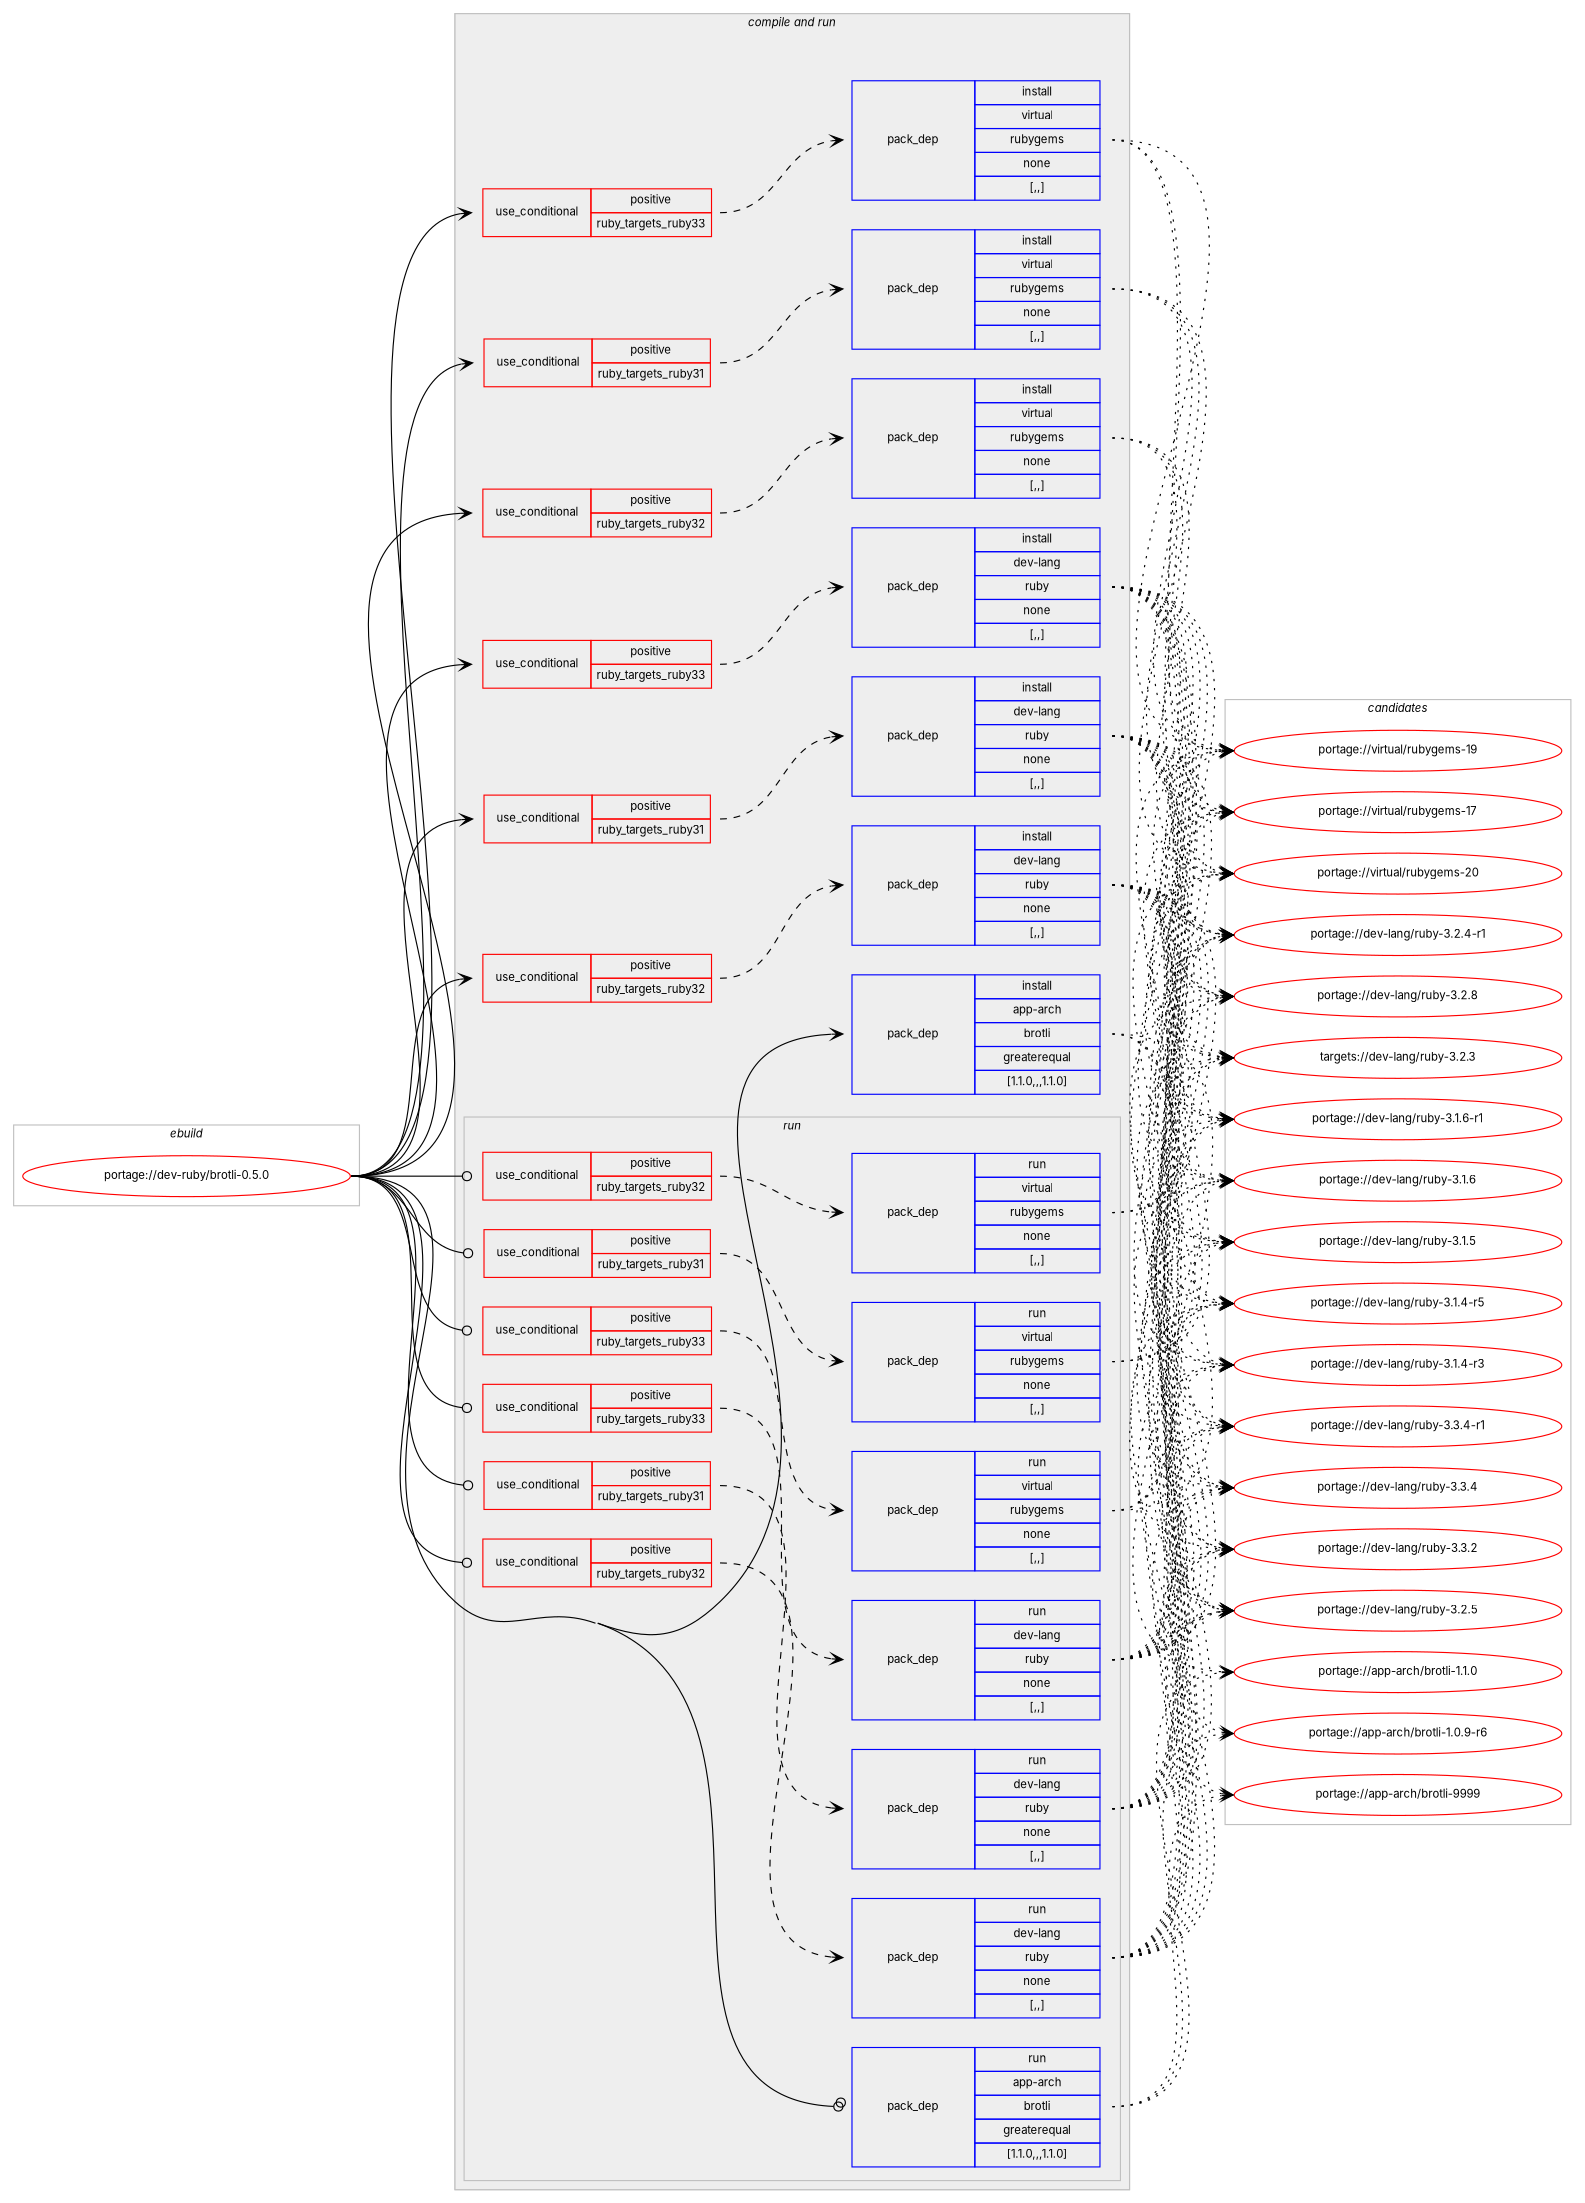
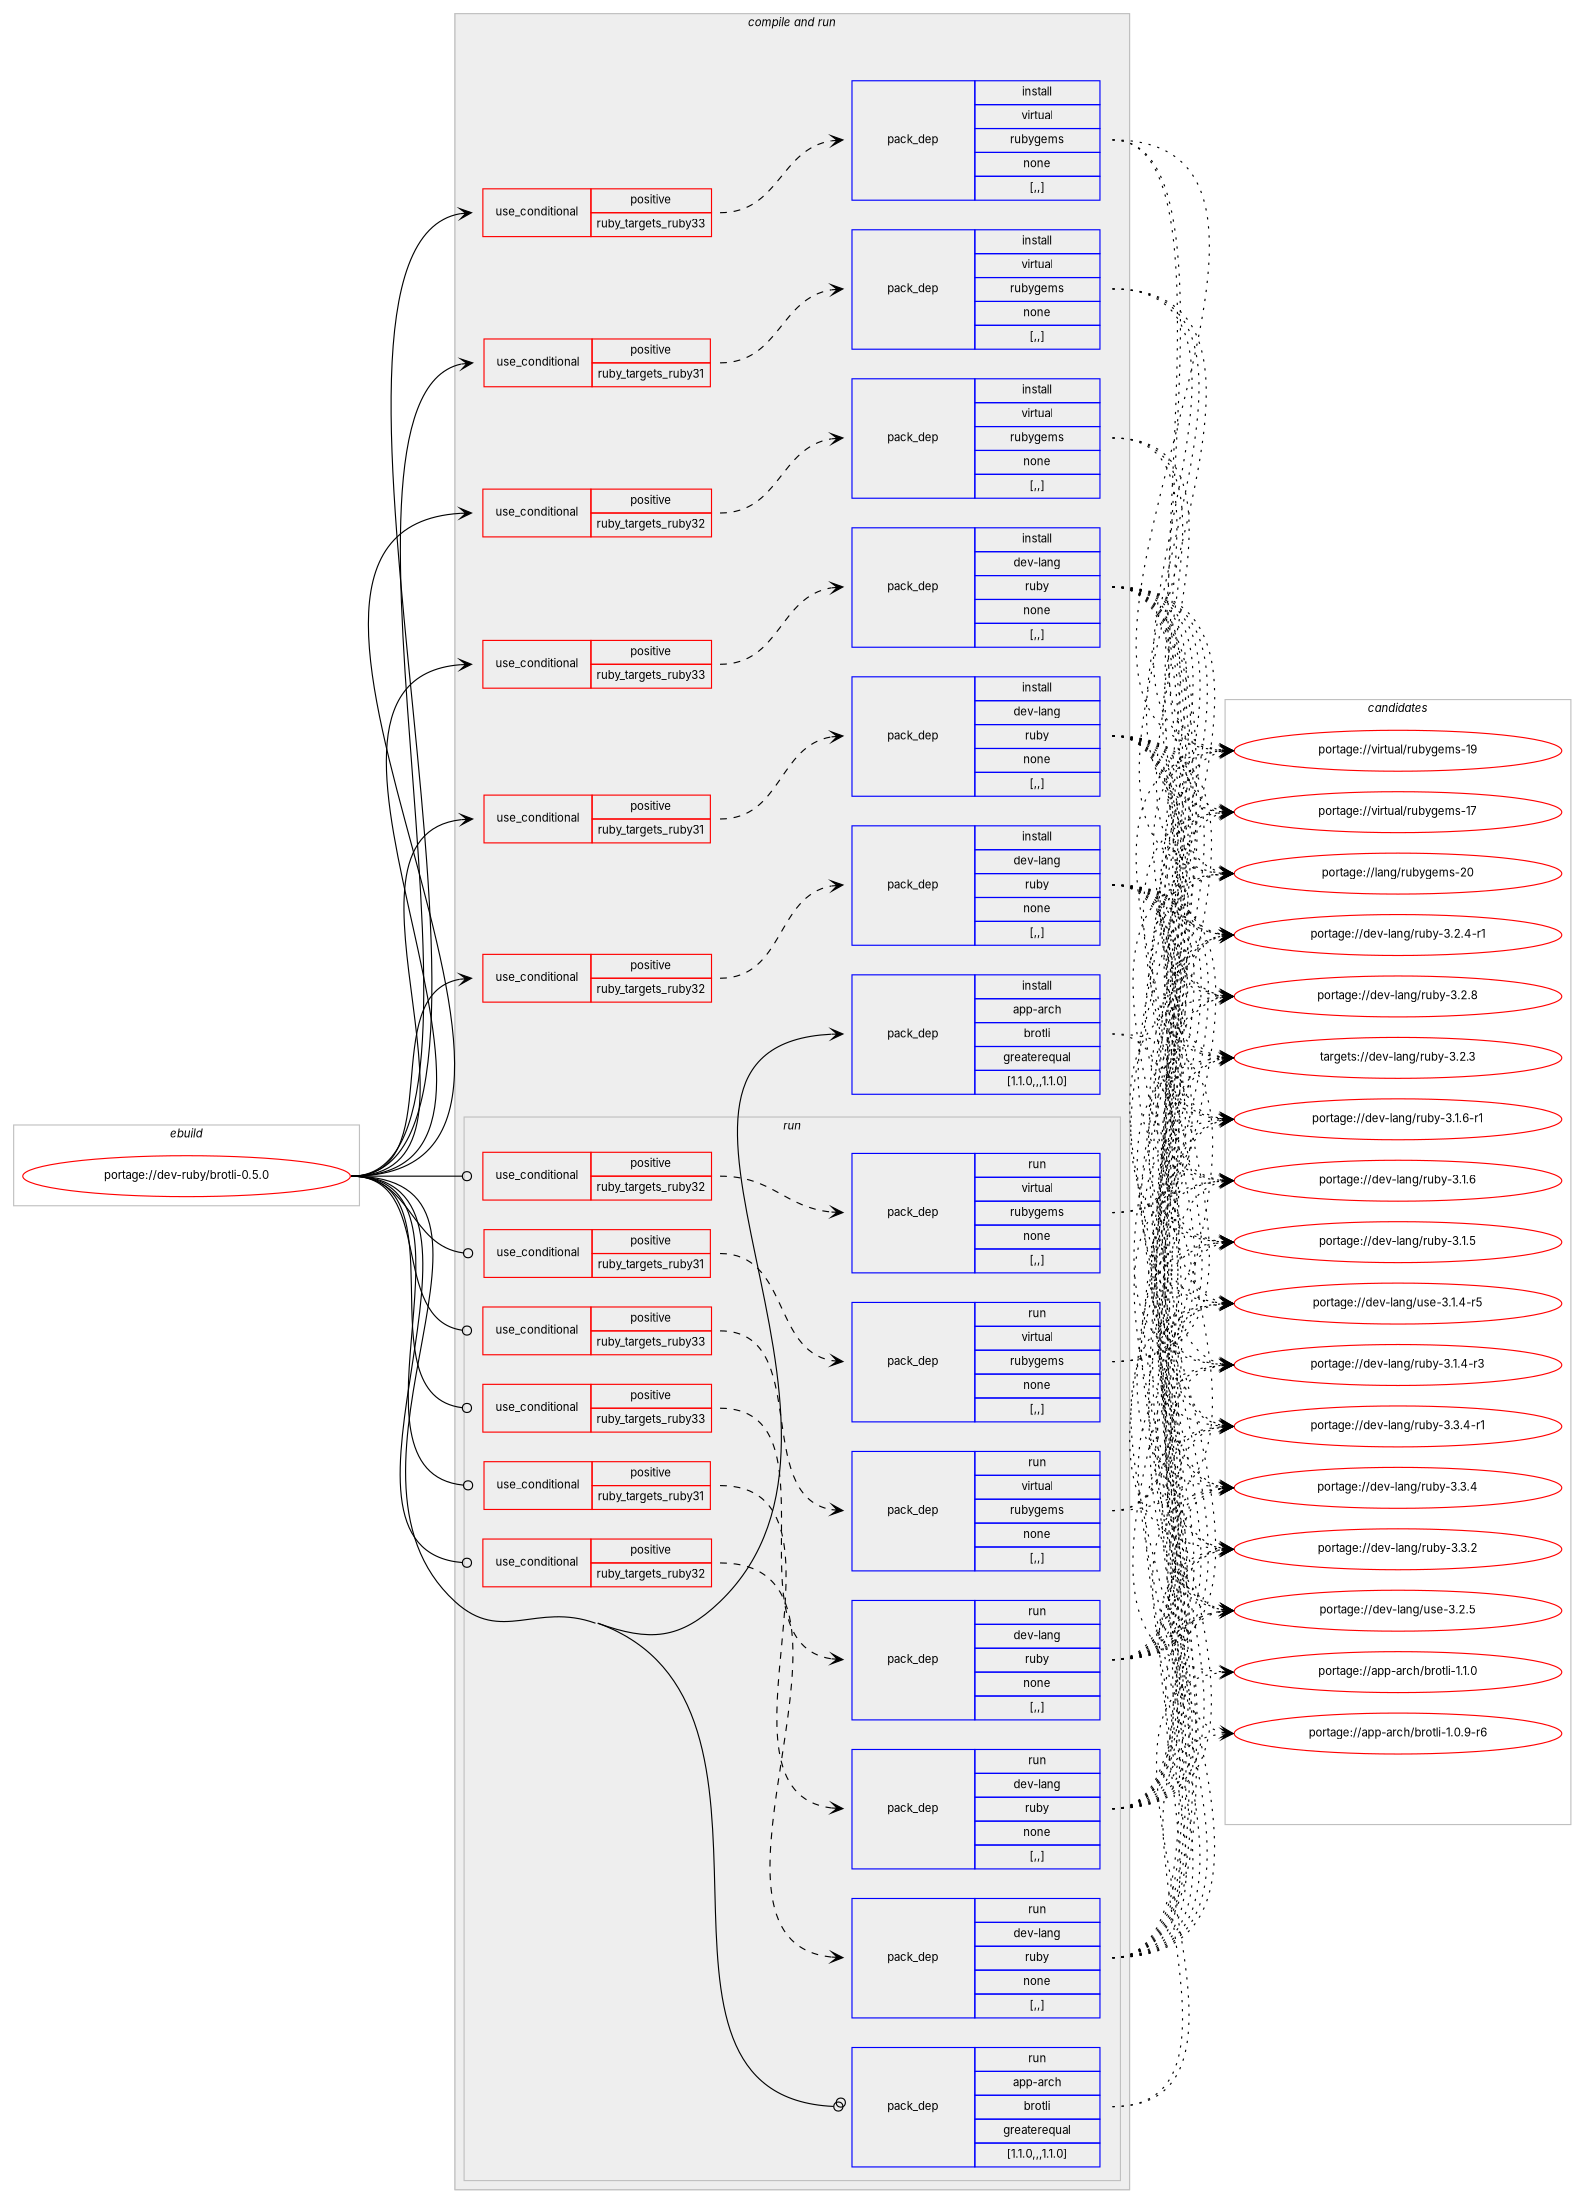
node "portage://virtual/rubygems-20": label "portage://virtual/rubygems-20" -> "portage://lang/rubygems-20"
node "portage://dev-lang/ruby-3.1.4-r5": label "portage://dev-lang/ruby-3.1.4-r5" -> "portage://dev-lang/use-3.1.4-r5"
node "portage://dev-lang/ruby-3.2.5": label "portage://dev-lang/ruby-3.2.5" -> "portage://dev-lang/use-3.2.5"
node "portage://app-arch/brotli-9999": removed
